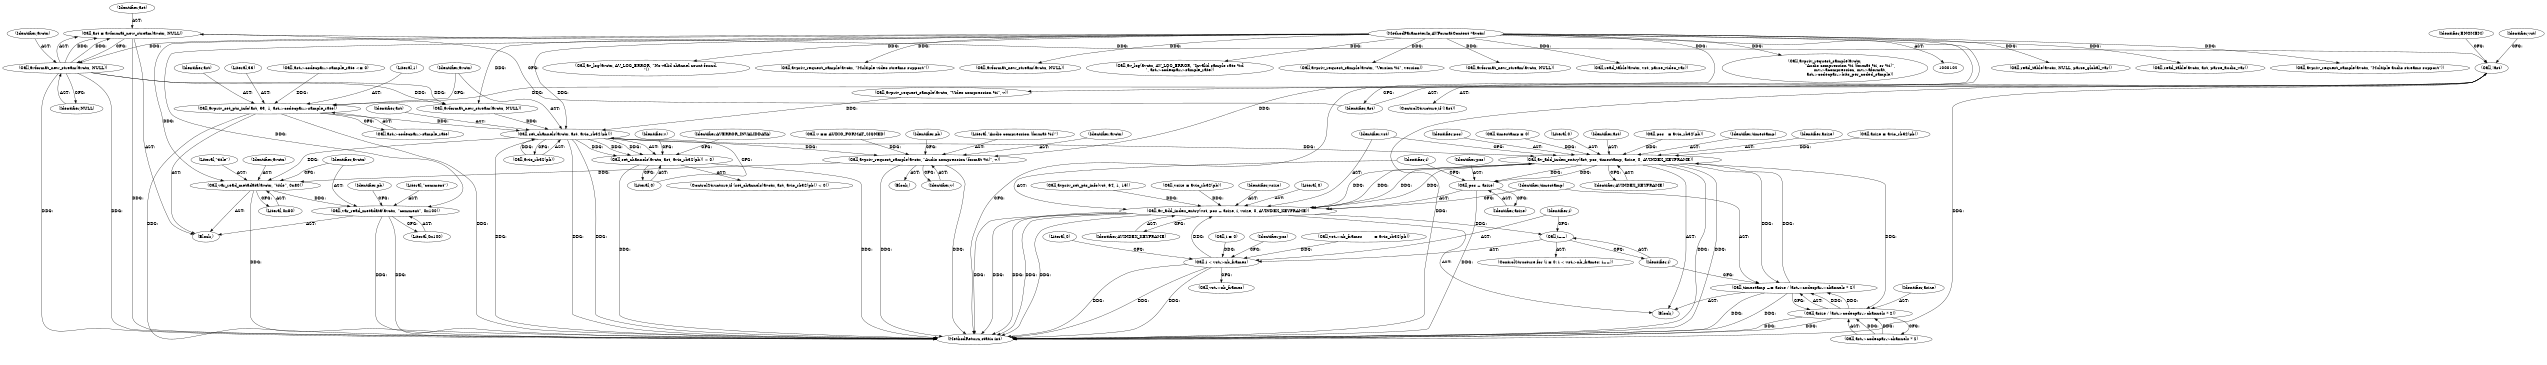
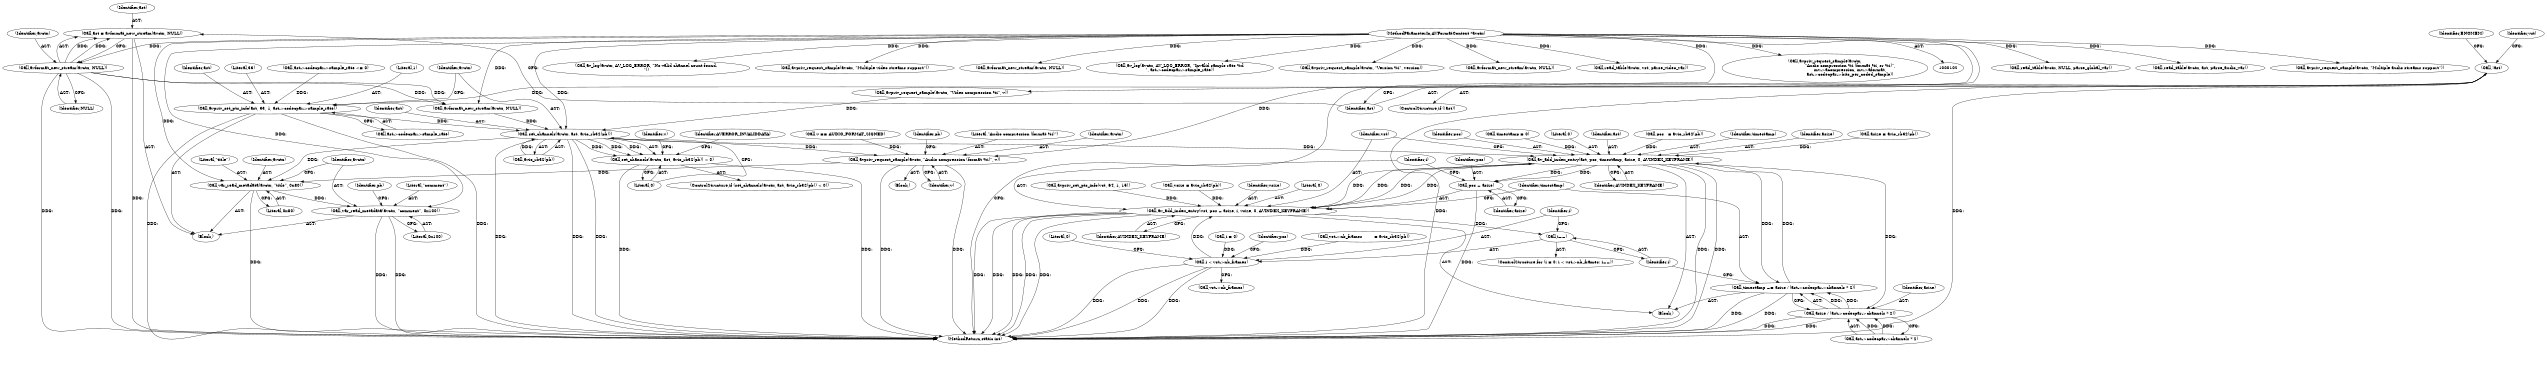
edge "(Call,ast = avformat_new_stream(avctx, NULL))" -> "(Call,!ast)": removed, label "DDG:"
edge "(Call,set_channels(avctx, ast, avio_rb32(pb)))" -> "(Call,avio_rb32(pb))": label "CFG: " -> "AST: "
